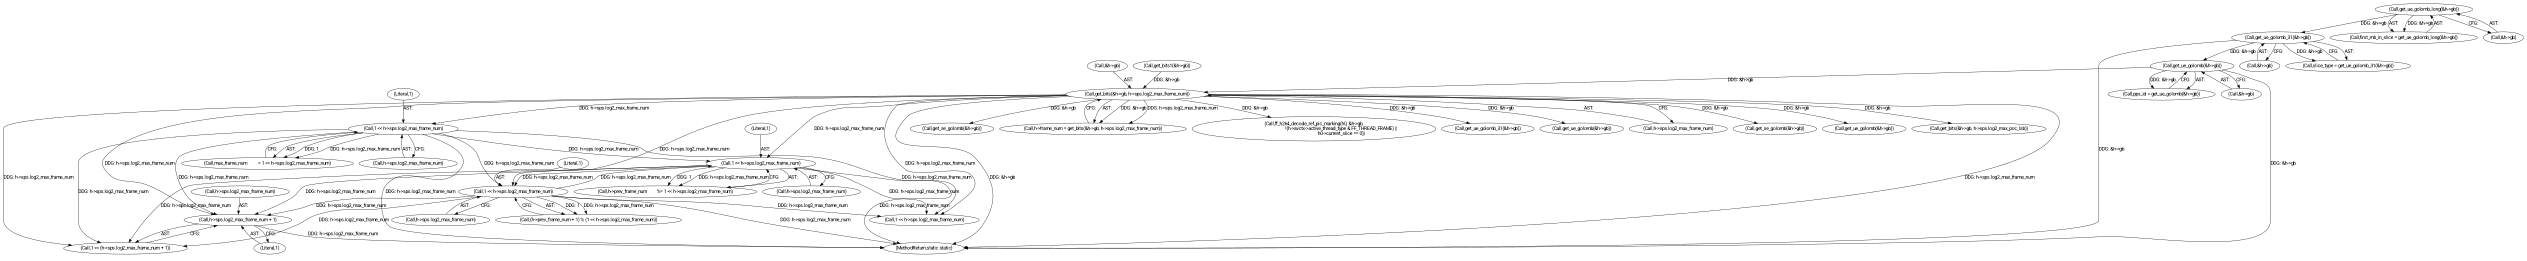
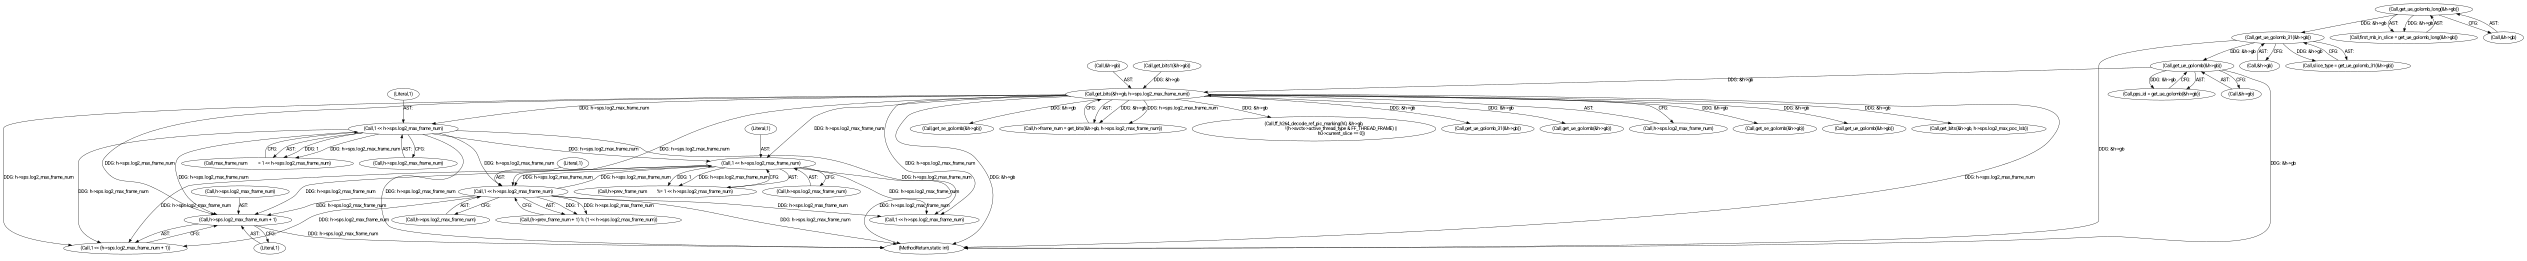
node "(MethodReturn,static static)": label "(MethodReturn,static static)" -> "(MethodReturn,static int)"
